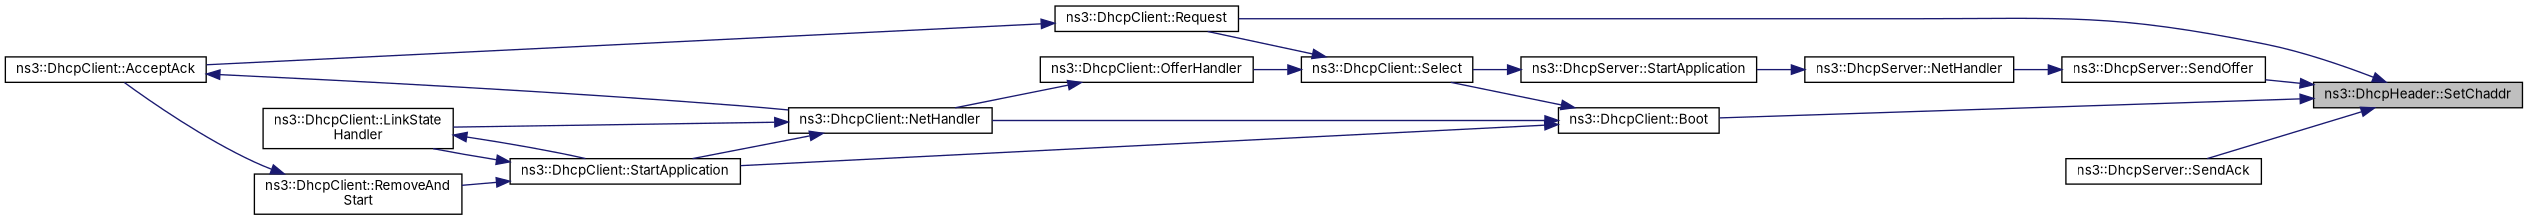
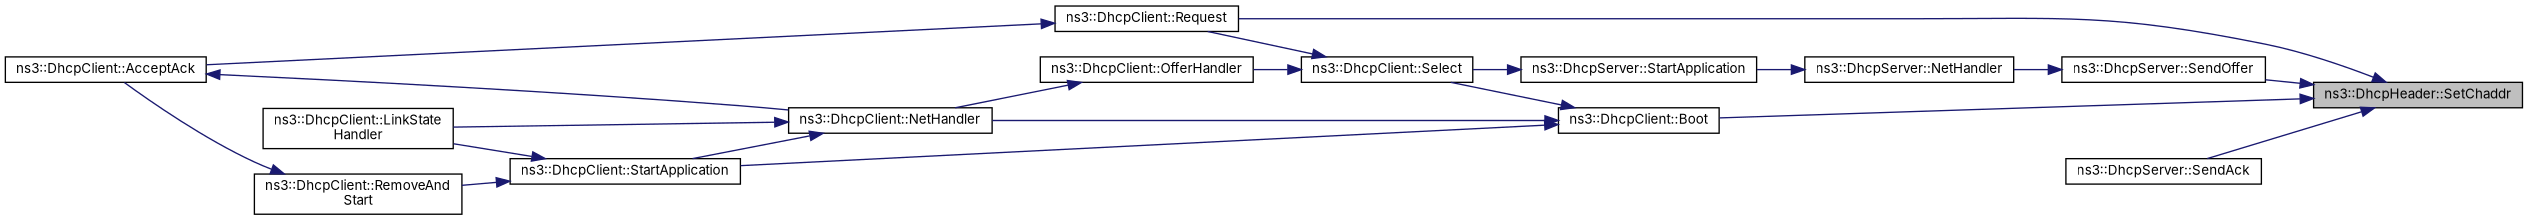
edge "ns3::DhcpClient::StartApplication" -> "ns3::DhcpClient::LinkState Handler": removed
